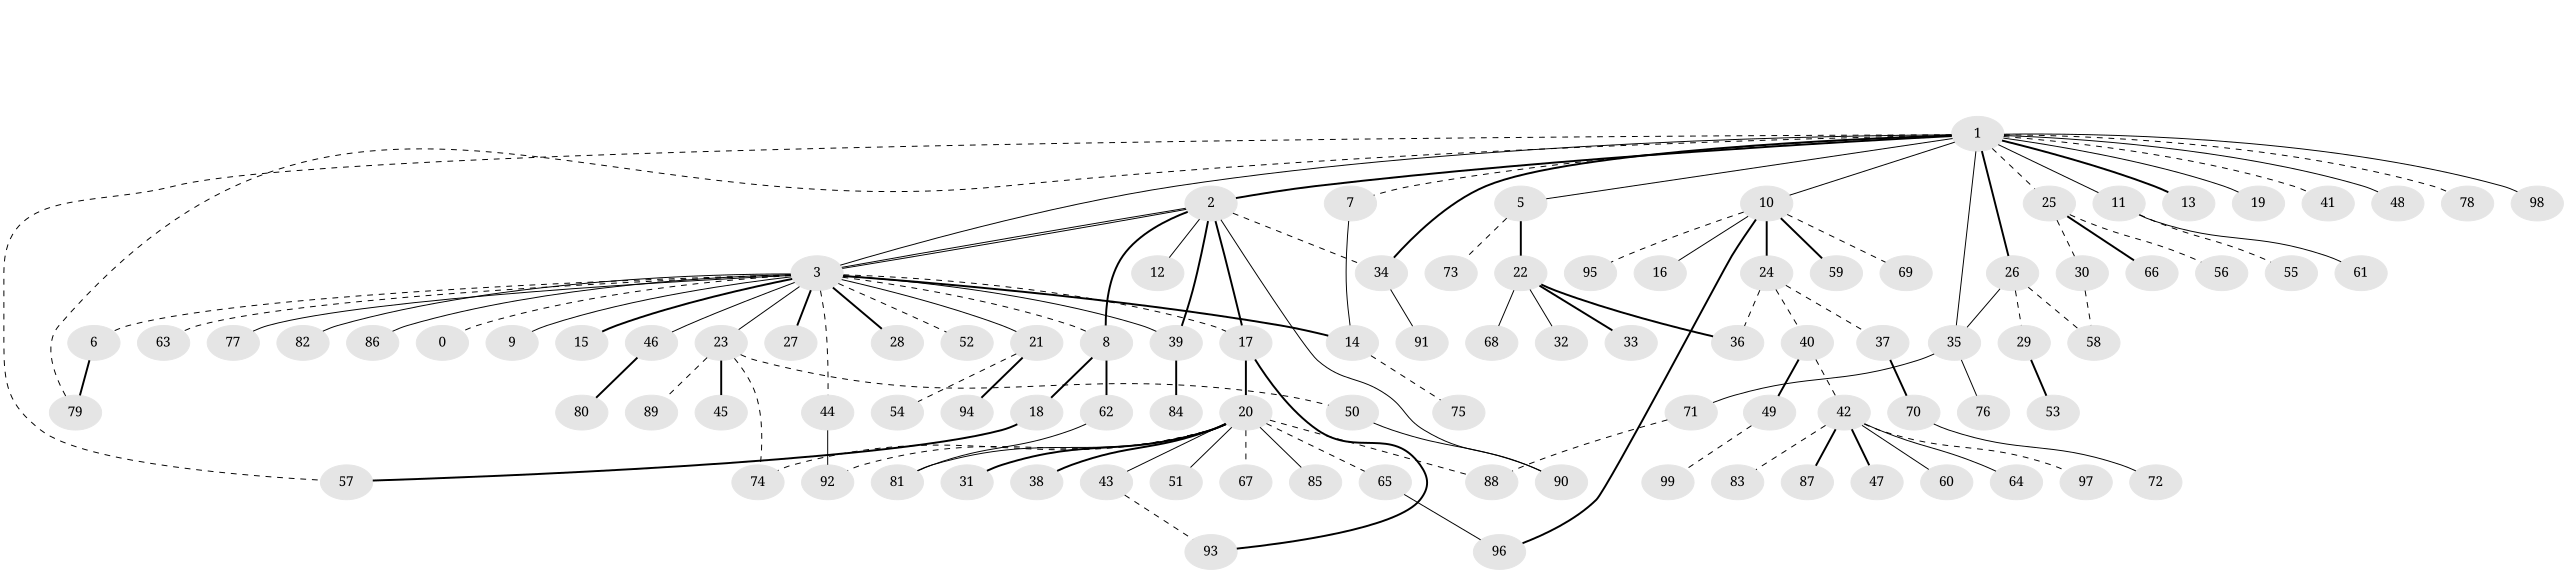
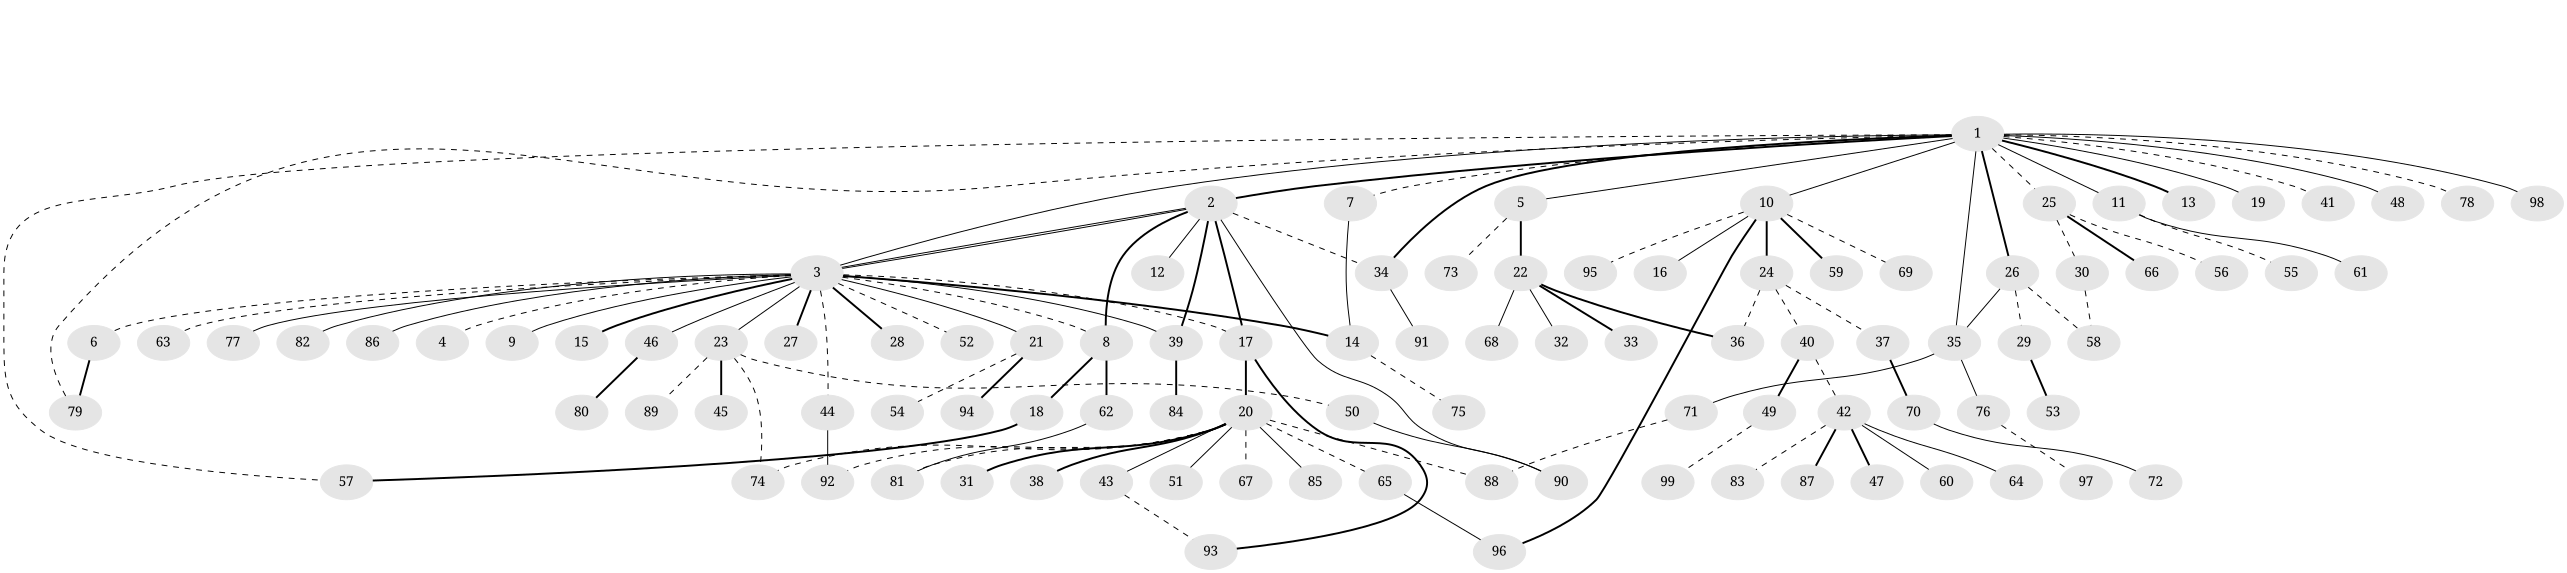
node "0": label "0" -> "4"
edge "20" -- "81": style solid -> dashed
edge "42" -- "97": now "76" -- "97"
